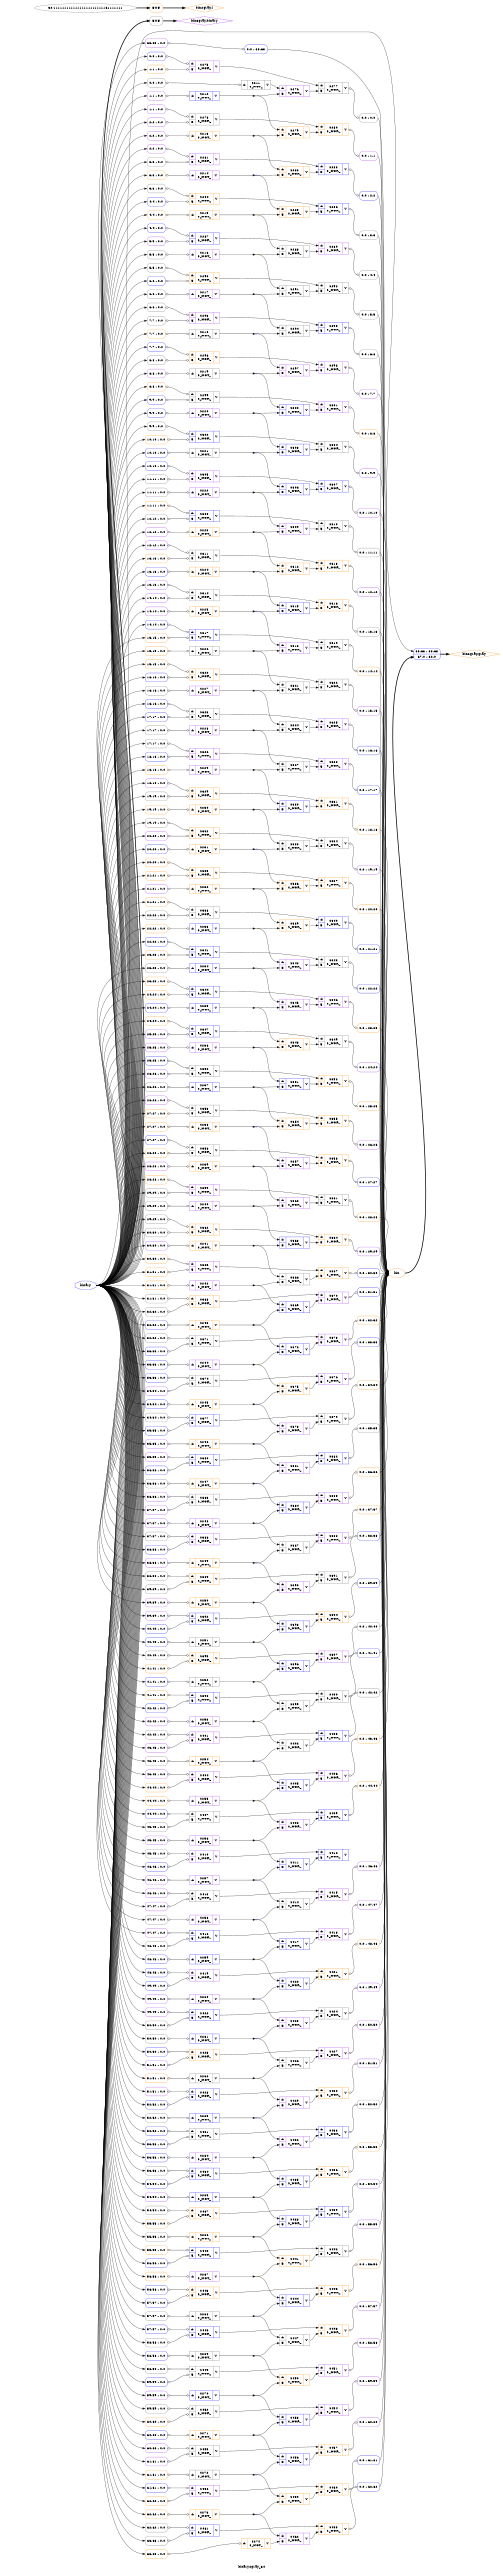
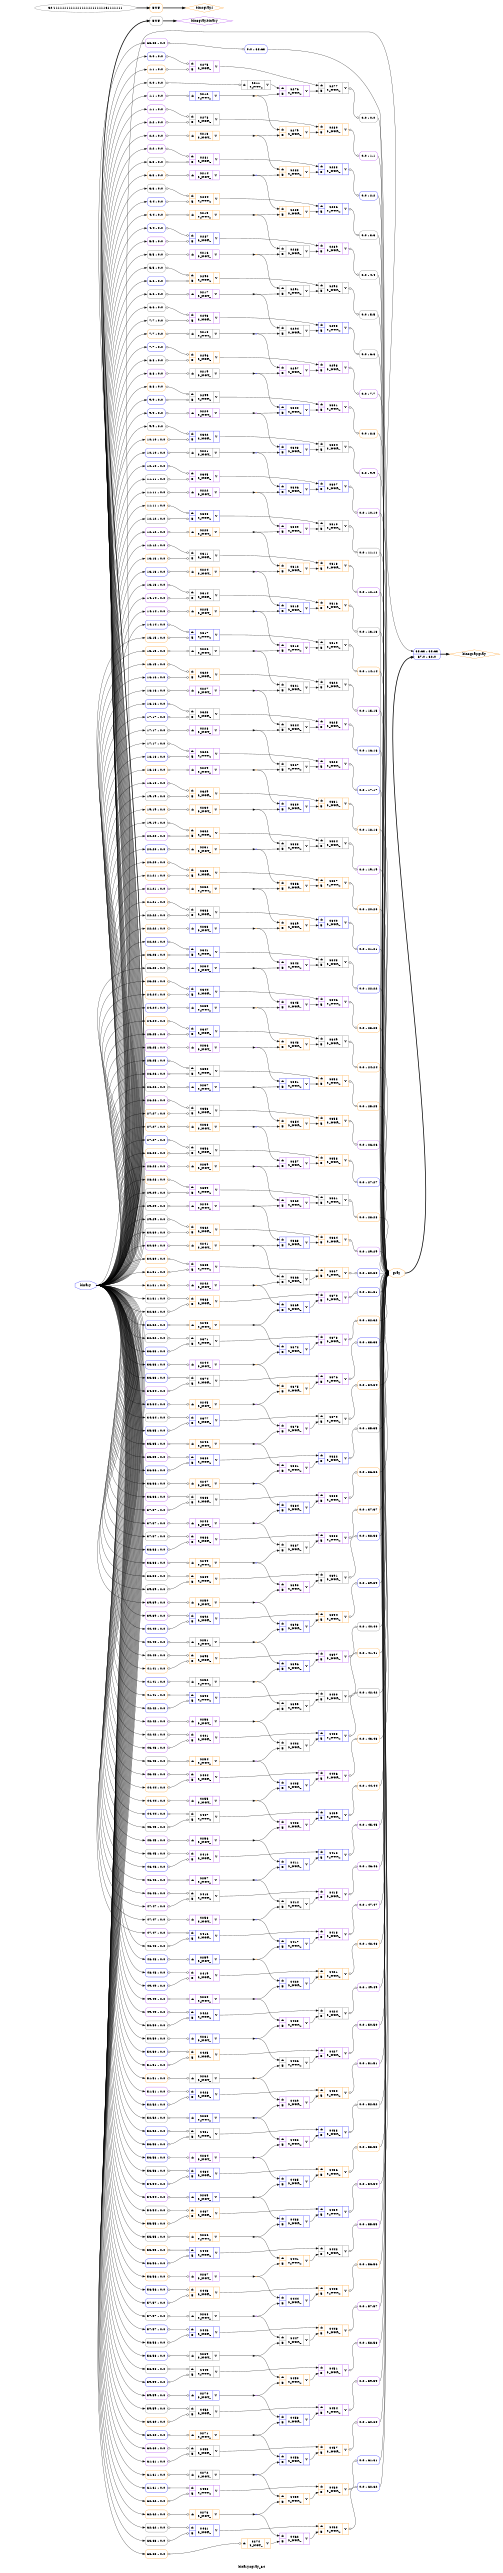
node "0:0 - 24:24": color purple -> darkorange
node "bin": label "bin" -> "gray"
node "0:0 - 41:41": color blue -> darkorange
node "0:0 - 45:45": added
